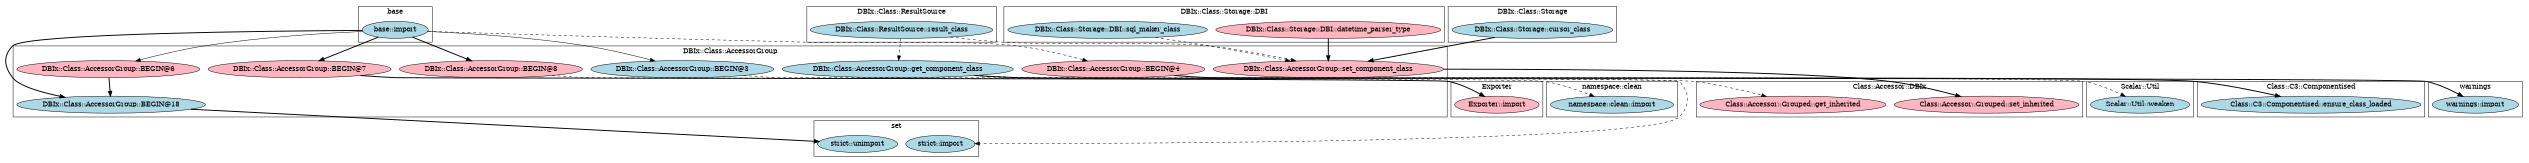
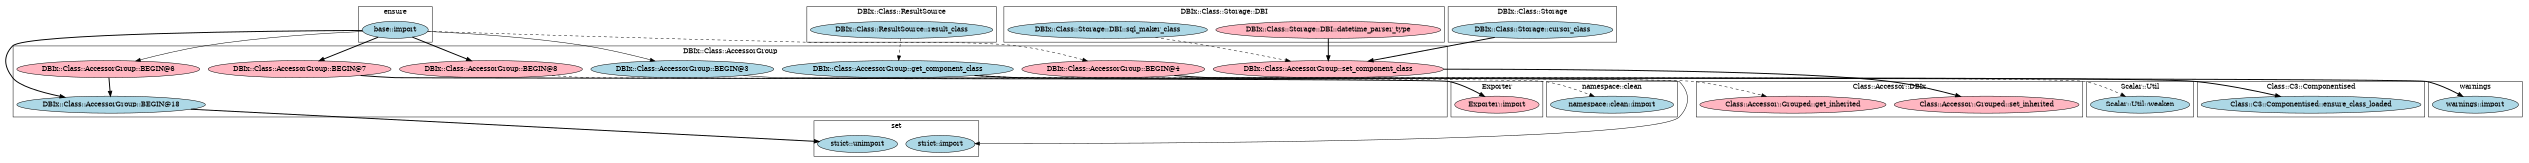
cluster "base": label "base" -> "ensure"
edge "DBIx::Class::ResultSource::result_class" -> "DBIx::Class::AccessorGroup::set_component_class": removed
edge "DBIx::Class::AccessorGroup::BEGIN@3" -> "strict::import": style dashed -> solid
